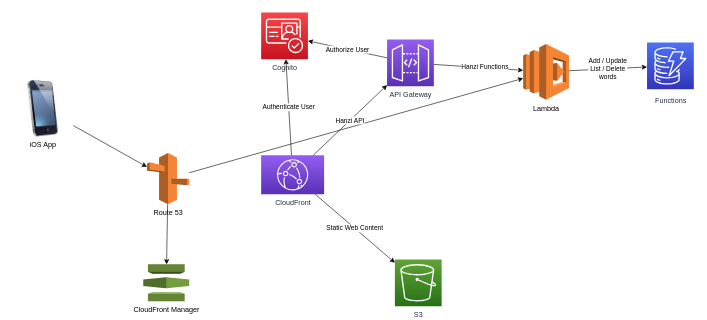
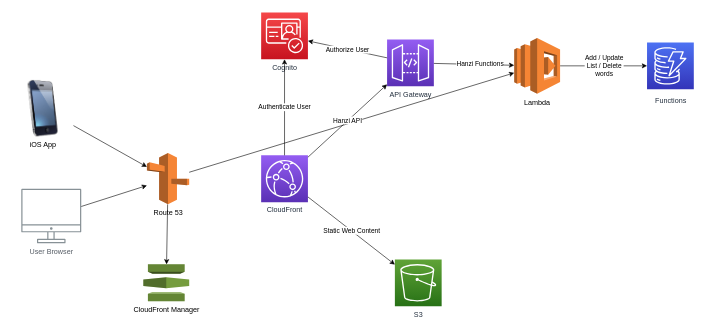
node "Lambda": moved (546, 72) -> (537, 66)
node "CloudFront": size 63x39 -> 47x47
edge "User Browser" -> "Route 53": added
node "User Browser": added
